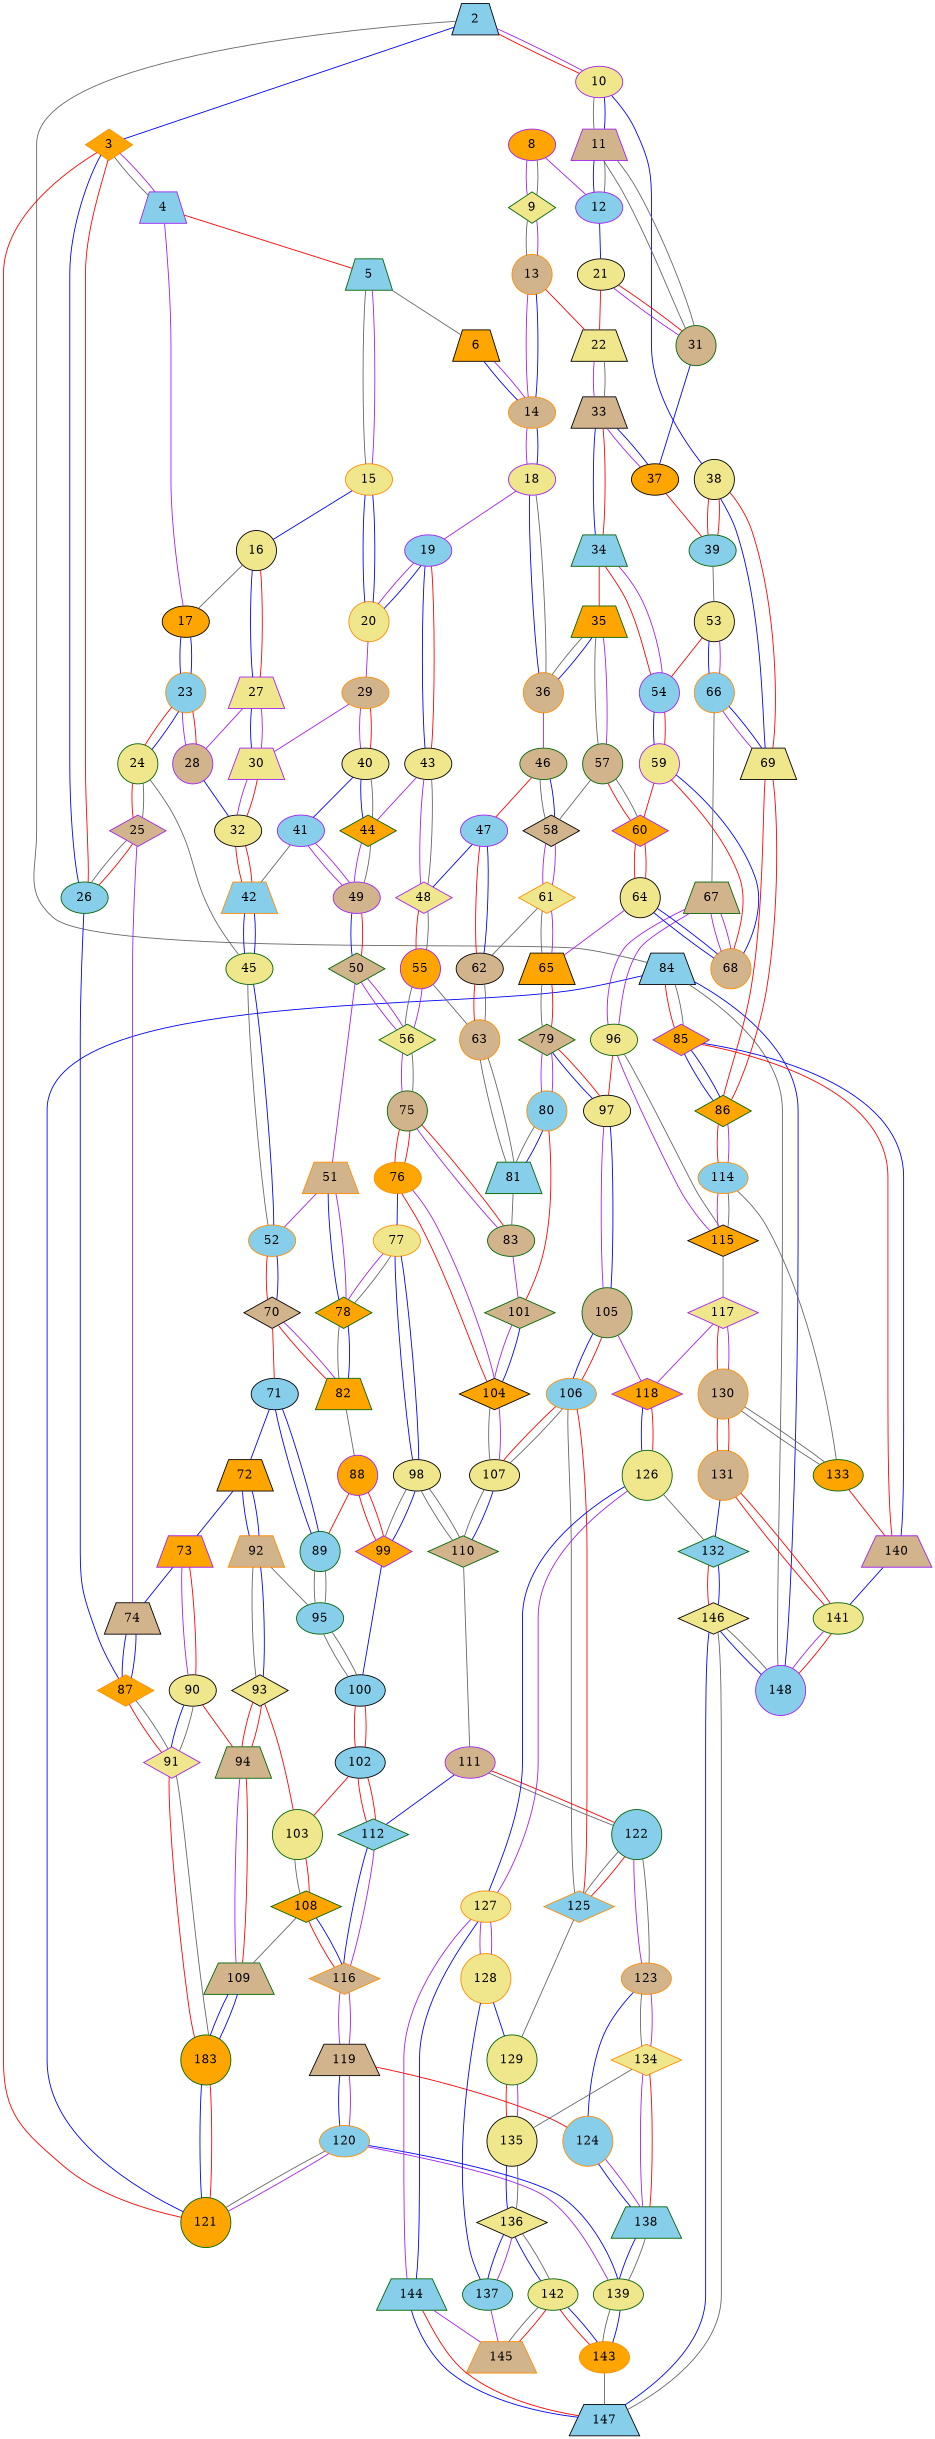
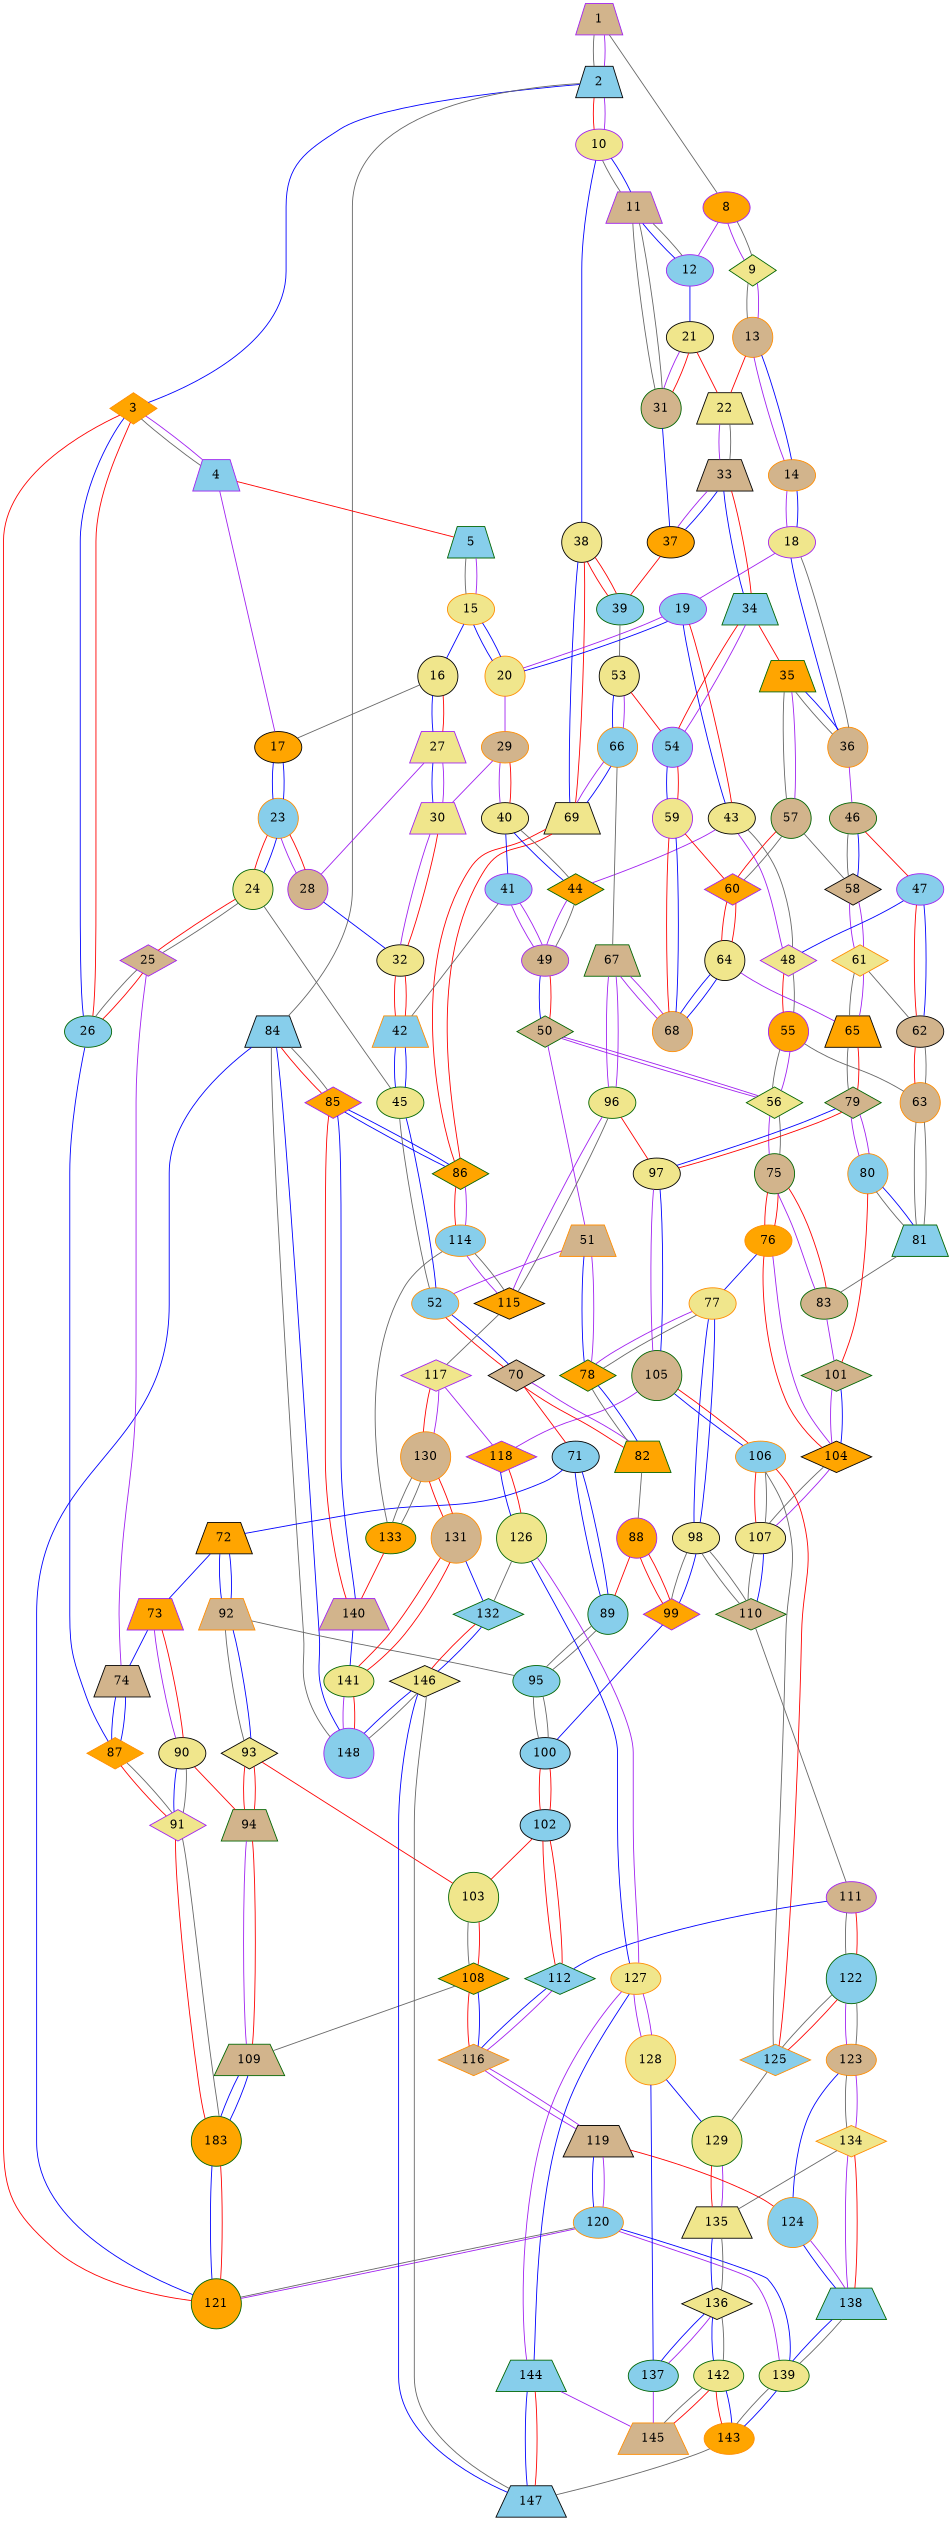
node "1": added
node "6": removed
node "135": shape circle -> trapezium
